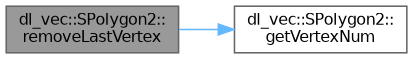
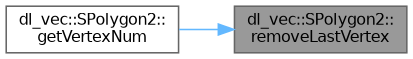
edge "dl_vec::SPolygon2:: removeLastVertex" -> "dl_vec::SPolygon2:: getVertexNum": reversed
